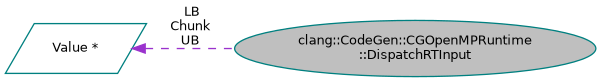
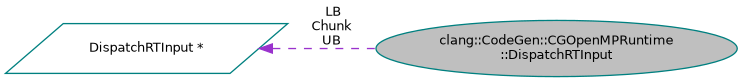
node "Value *": label "Value *" -> "DispatchRTInput *"
